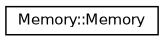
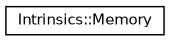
node "Memory::Memory": label "Memory::Memory" -> "Intrinsics::Memory"
